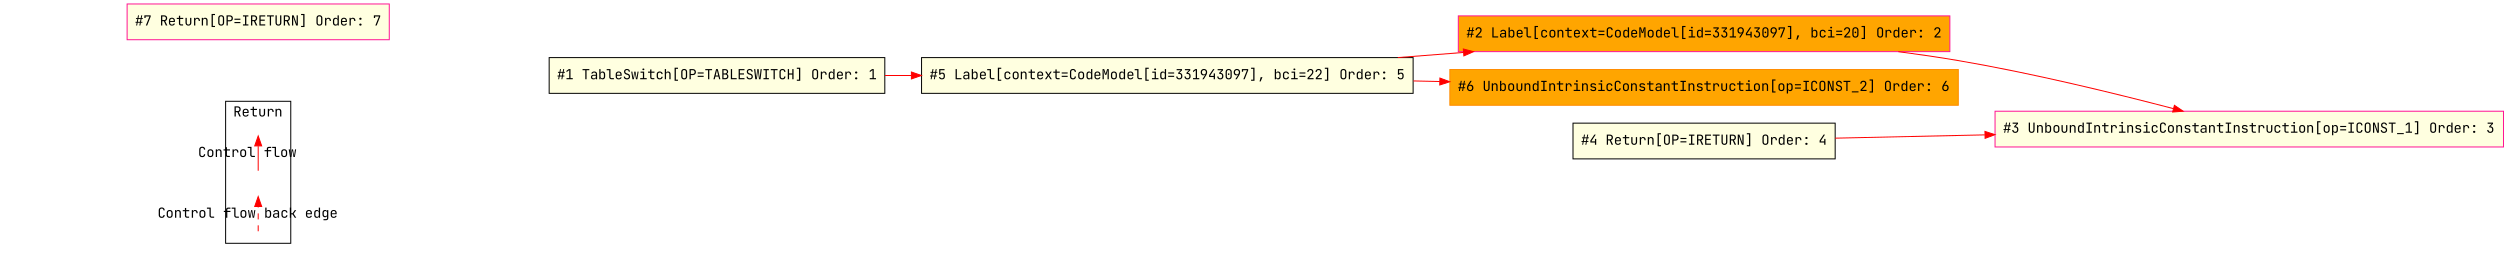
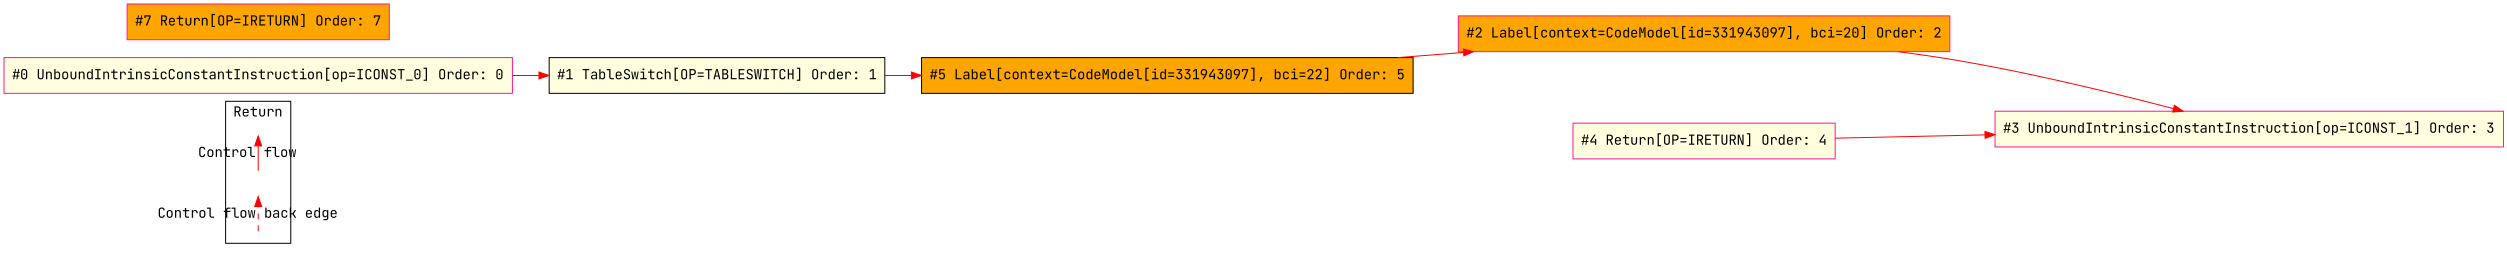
node "#7 Return[OP=IRETURN] Order: 7": fillcolor lightyellow -> orange
node "#0 UnboundIntrinsicConstantInstruction[op=ICONST_0] Order: 0": added
node "#5 Label[context=CodeModel[id=331943097], bci=22] Order: 5": fillcolor lightyellow -> orange
node "#6 UnboundIntrinsicConstantInstruction[op=ICONST_2] Order: 6": removed
node "#4 Return[OP=IRETURN] Order: 4": color black -> deeppink
